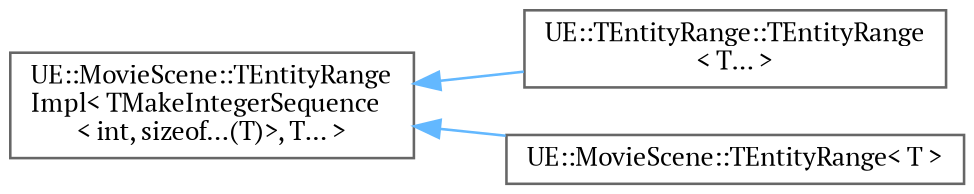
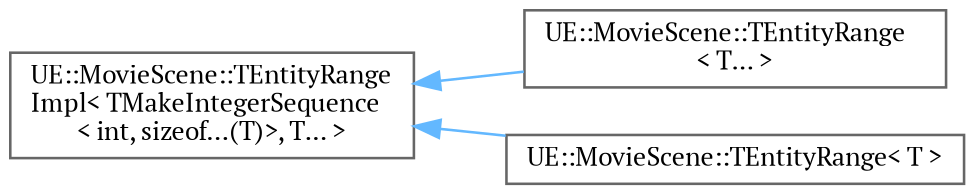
node "UE::TEntityRange::TEntityRange < T... >": label "UE::TEntityRange::TEntityRange < T... >" -> "UE::MovieScene::TEntityRange < T... >"
